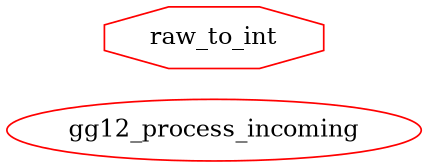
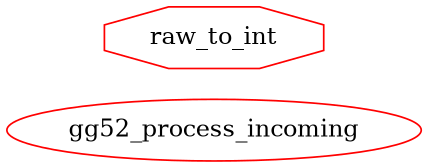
node "gg12_process_incoming": label "gg12_process_incoming" -> "gg52_process_incoming"
